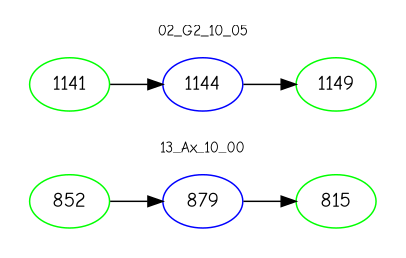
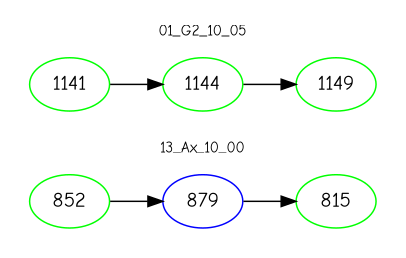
cluster "02_G2_10_05": label "02_G2_10_05" -> "01_G2_10_05"
node "1144": color blue -> green
